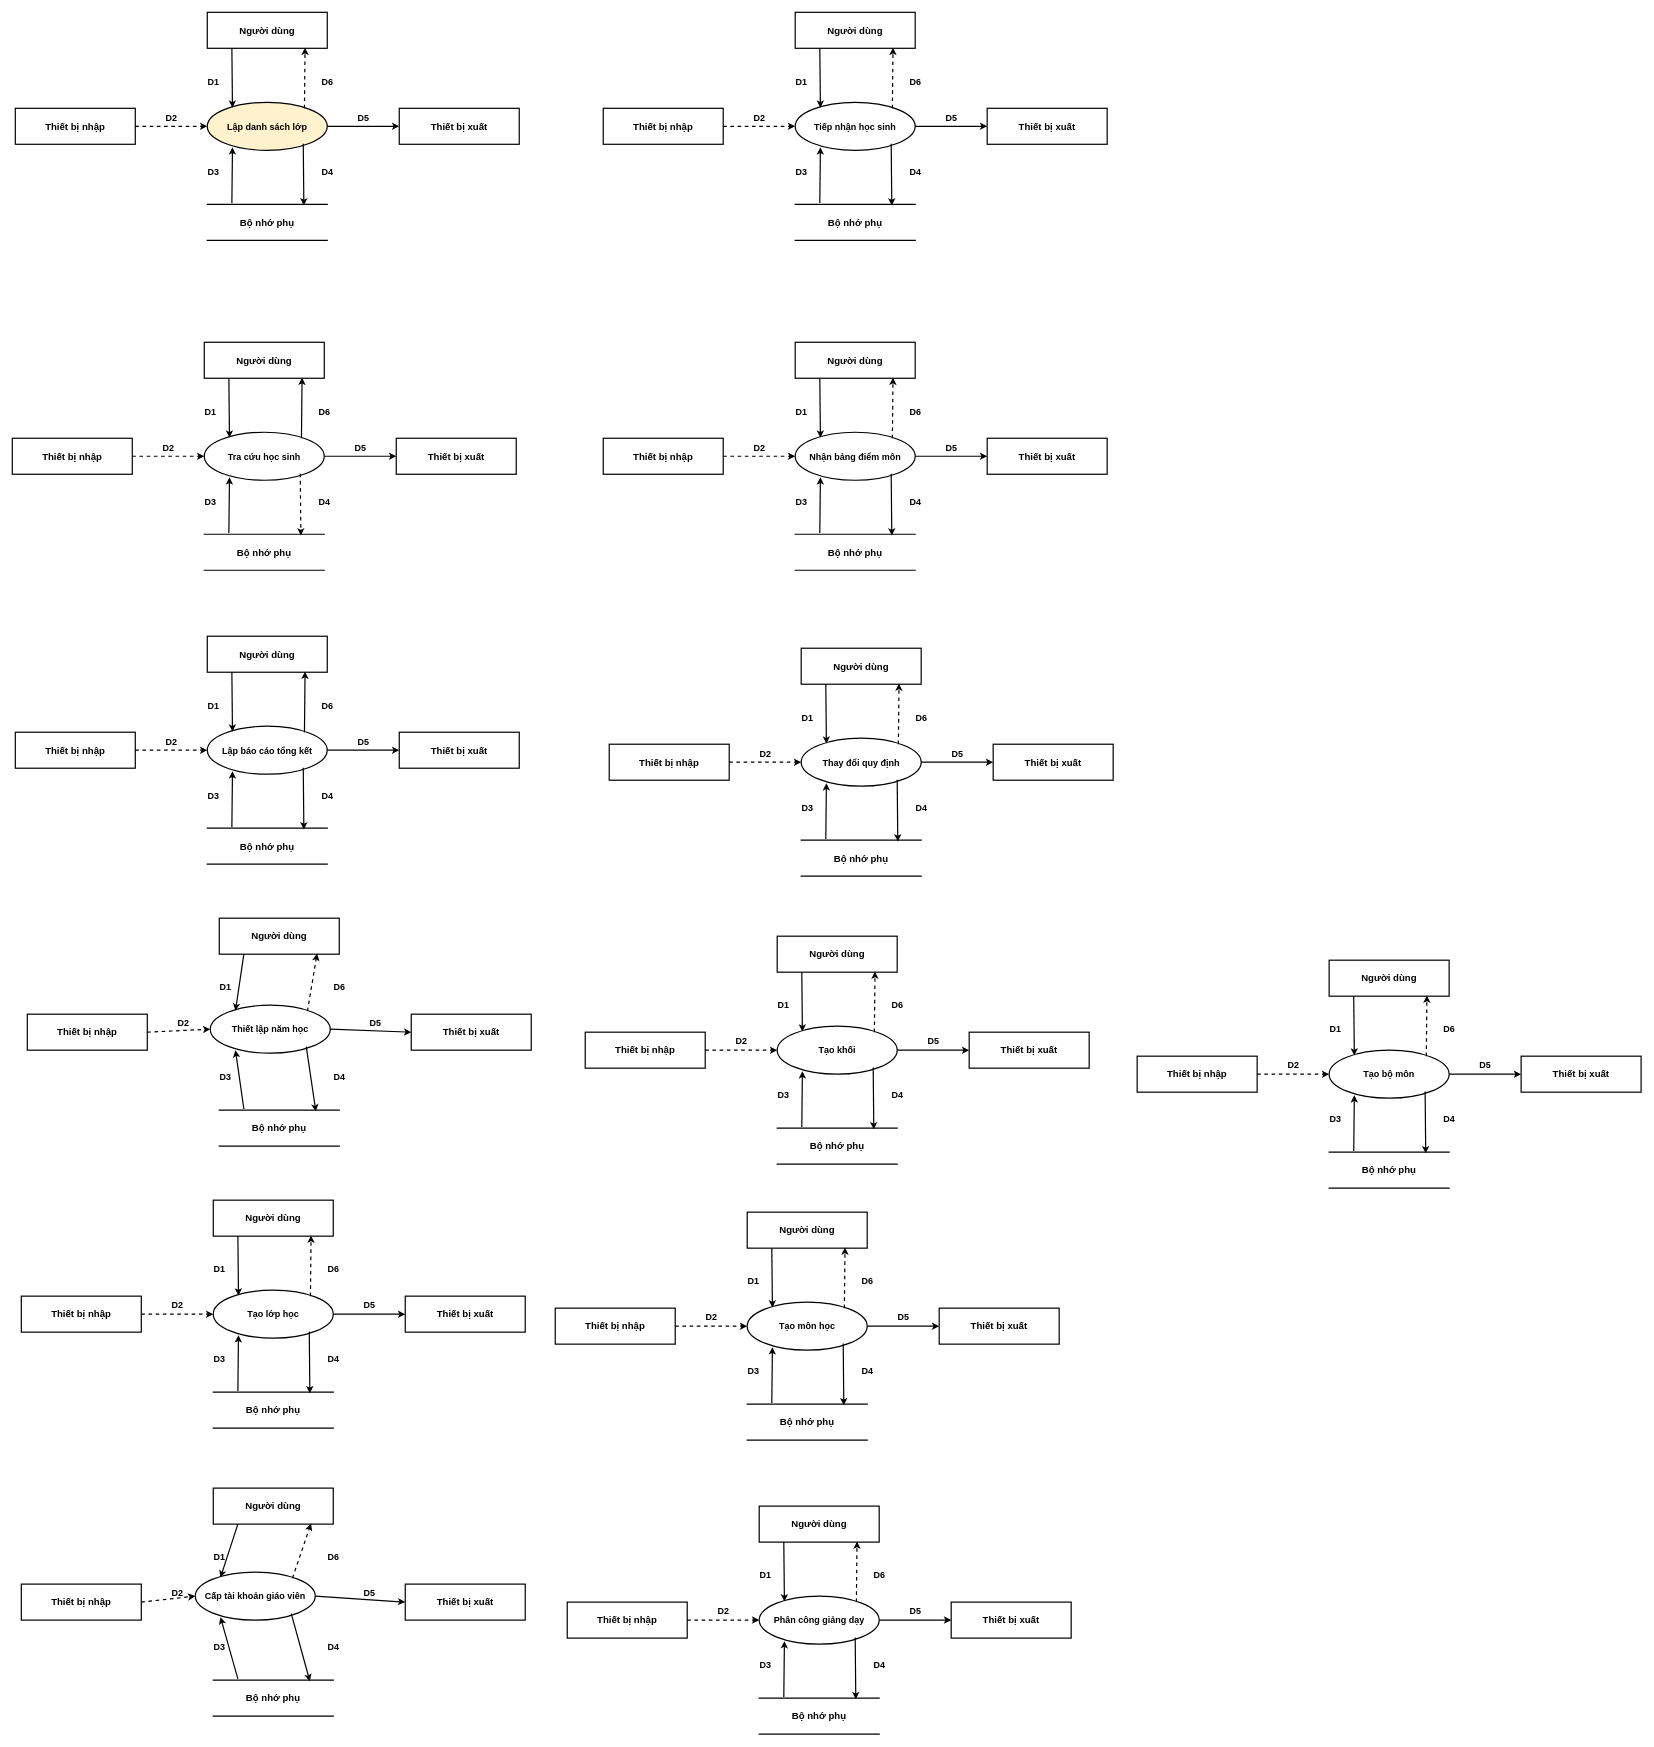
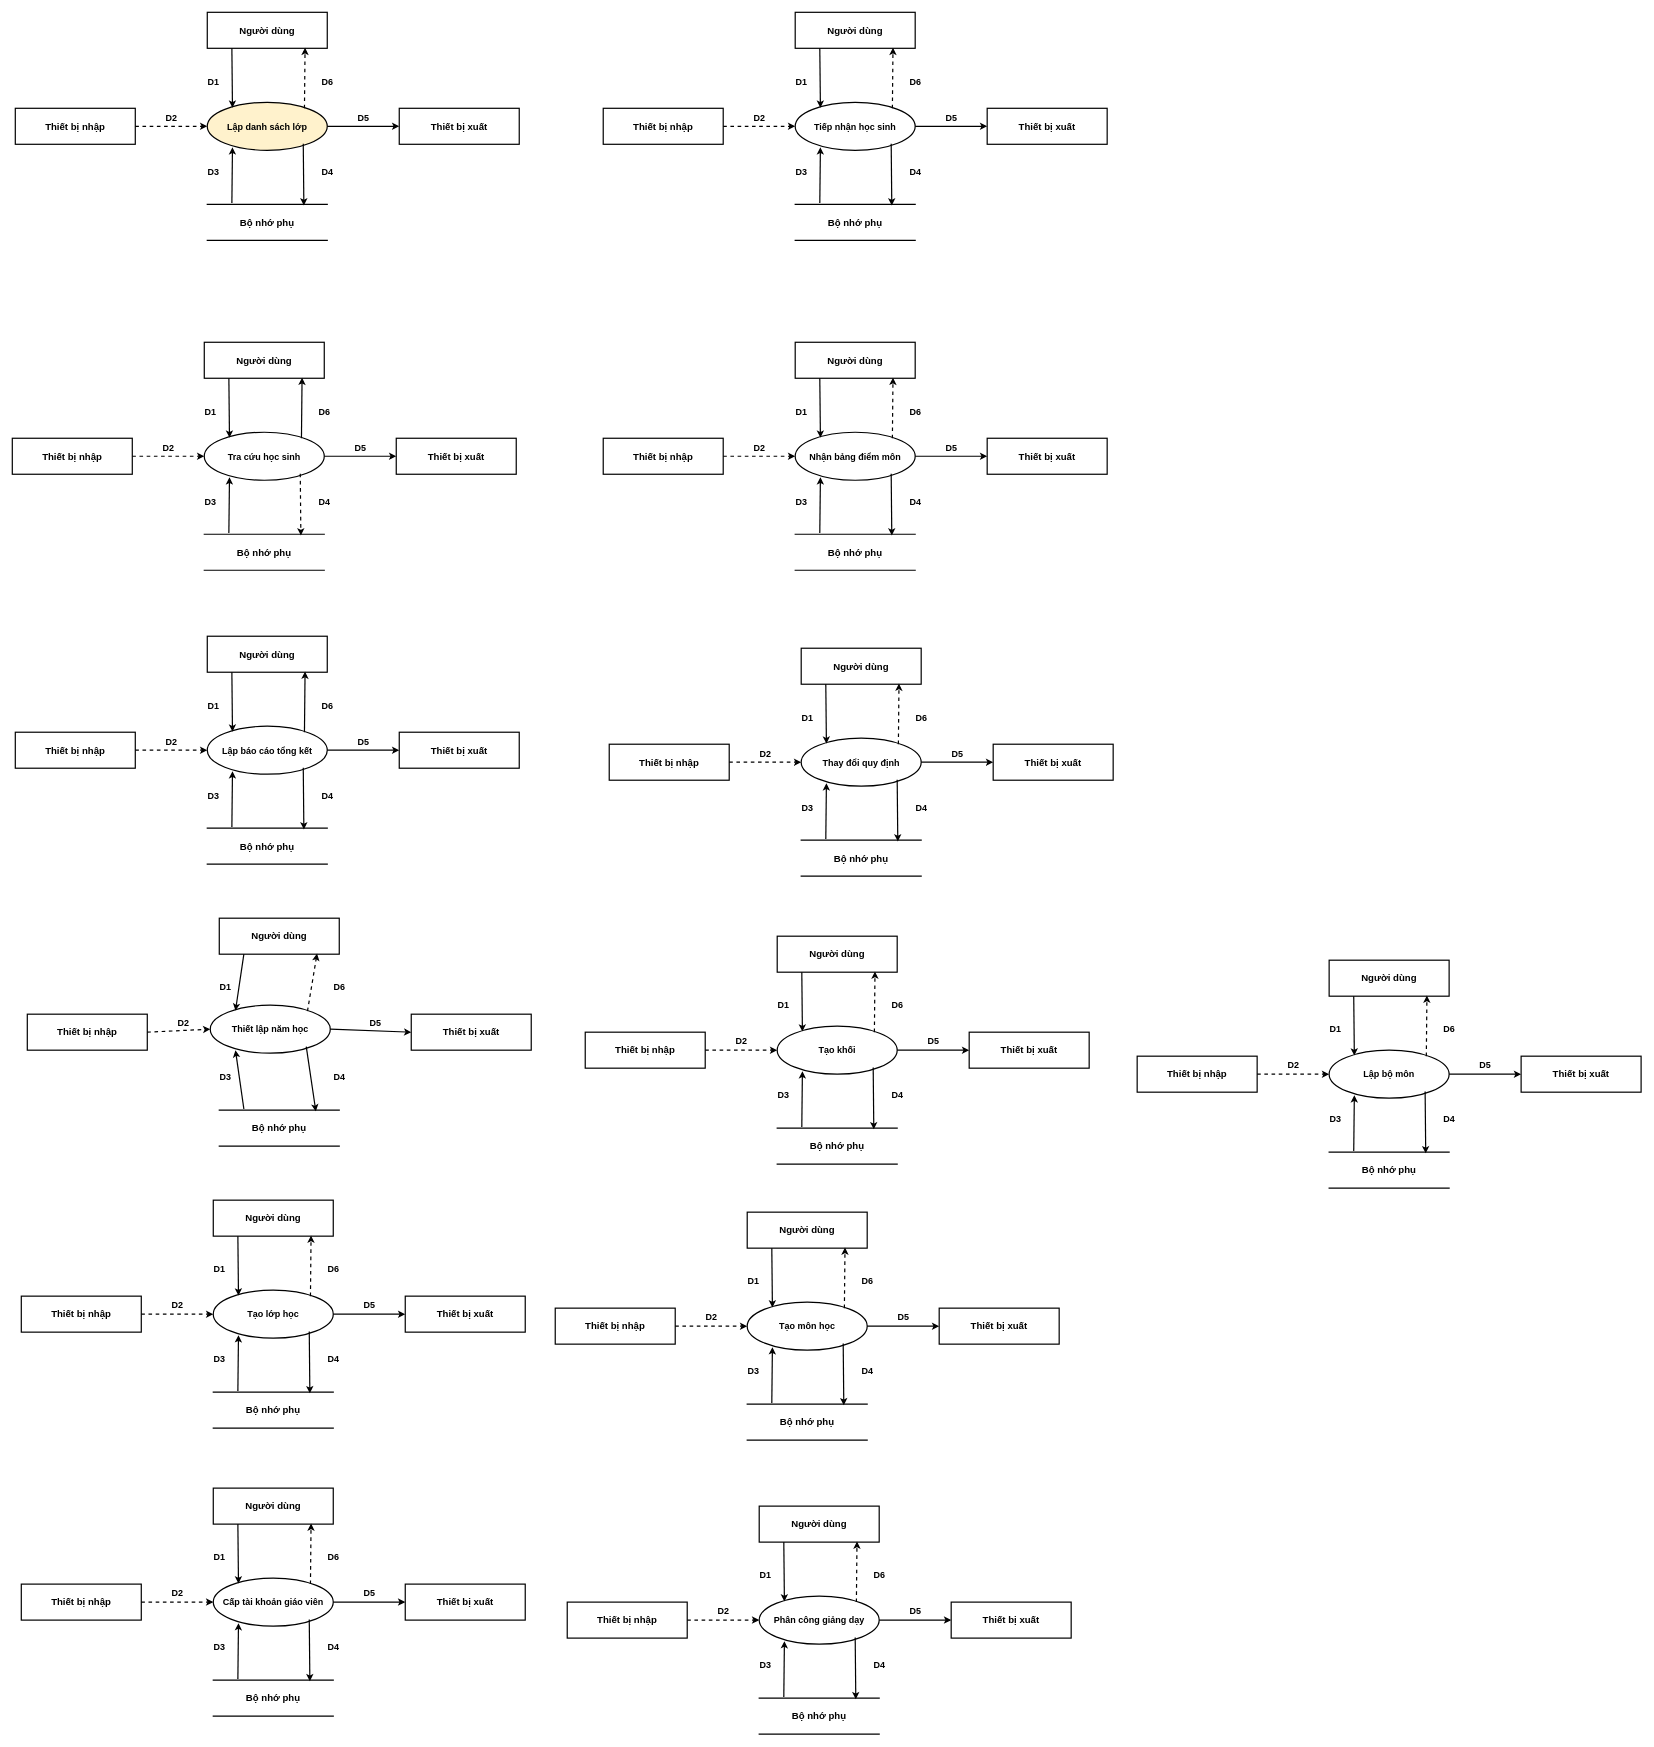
node "Tạo bộ môn": label "Tạo bộ môn" -> "Lập bộ môn"
node "Cấp tài khoản giáo viên": moved (255, 1596) -> (273, 1602)
